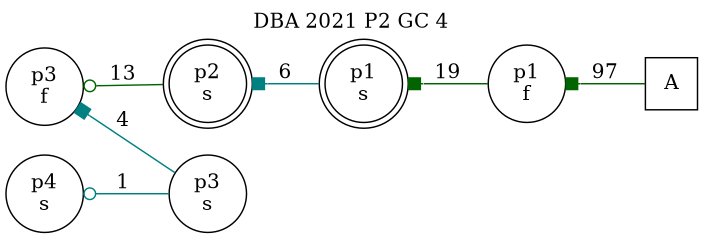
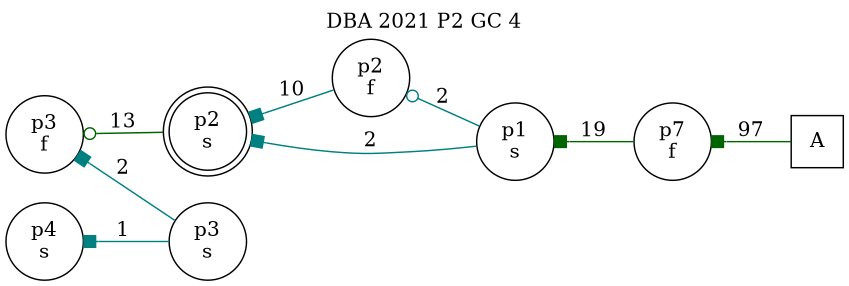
edge "p1 s" -> "p2 s": label "6" -> "2"
node "p2 f": added
node "p1 s": shape doublecircle -> circle
node "p1 f": label "p1 f" -> "p7 f"
edge "p3 s" -> "p3 f": label "4" -> "2"
edge "p3 s" -> "p4 s": arrowhead odot -> box
